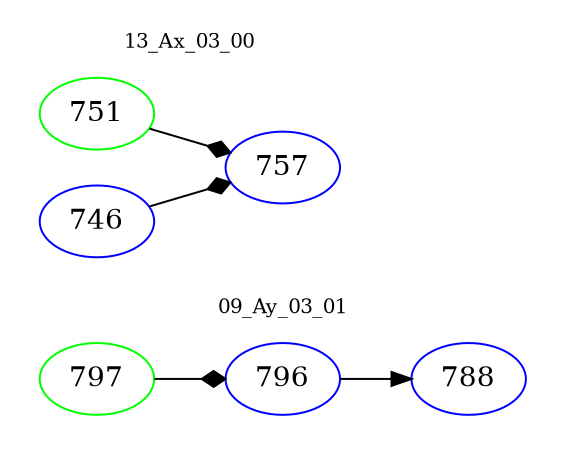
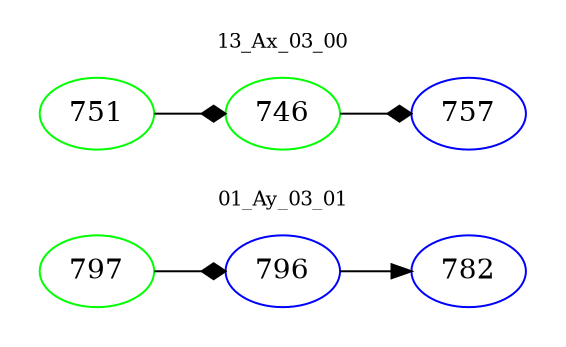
edge "751" -> "757": now "751" -> "746"
node "746": color blue -> green
cluster "09_Ay_03_01": label "09_Ay_03_01" -> "01_Ay_03_01"
node "788": label "788" -> "782"
